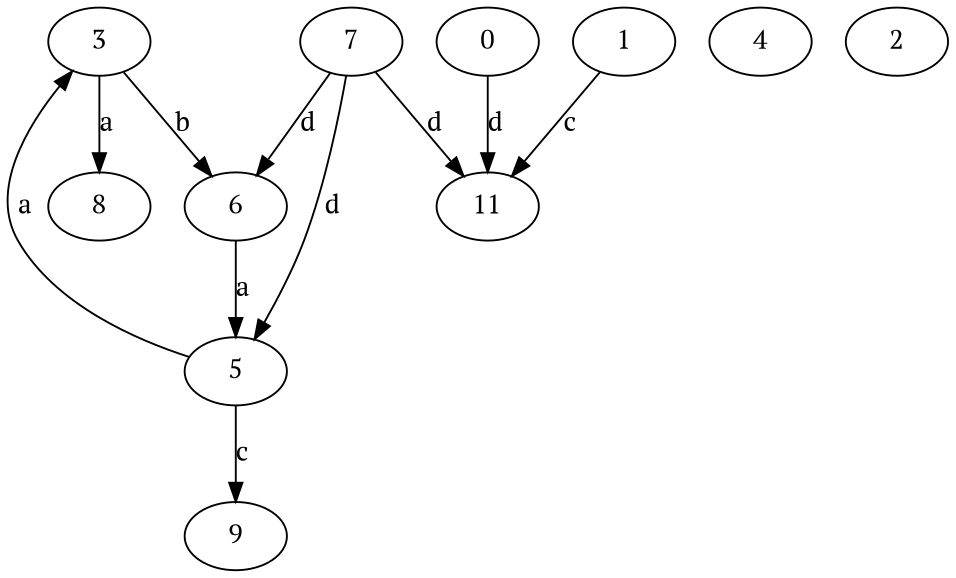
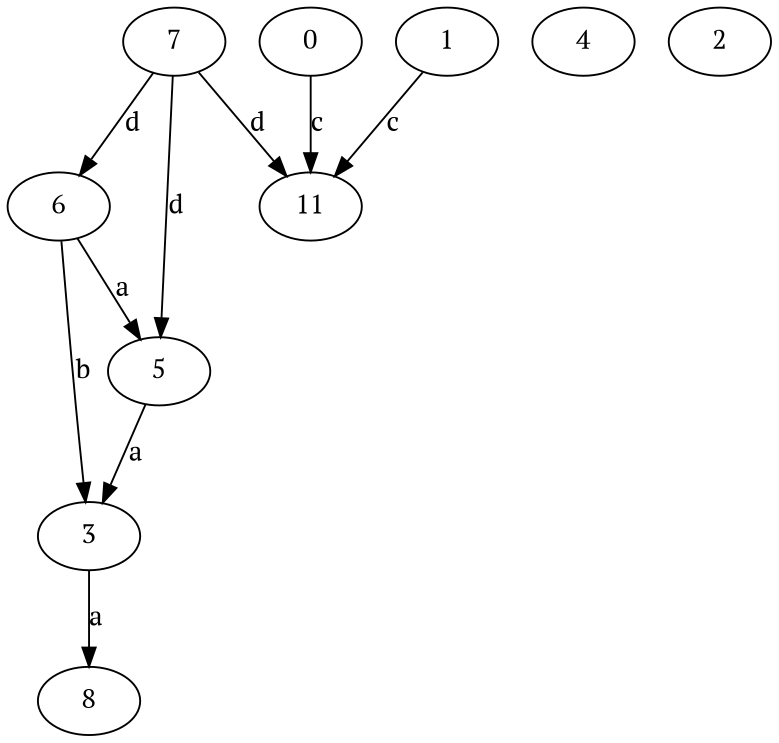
edge "3" -> "6": reversed
edge "0" -> "11": label "d" -> "c"
node "9": removed
